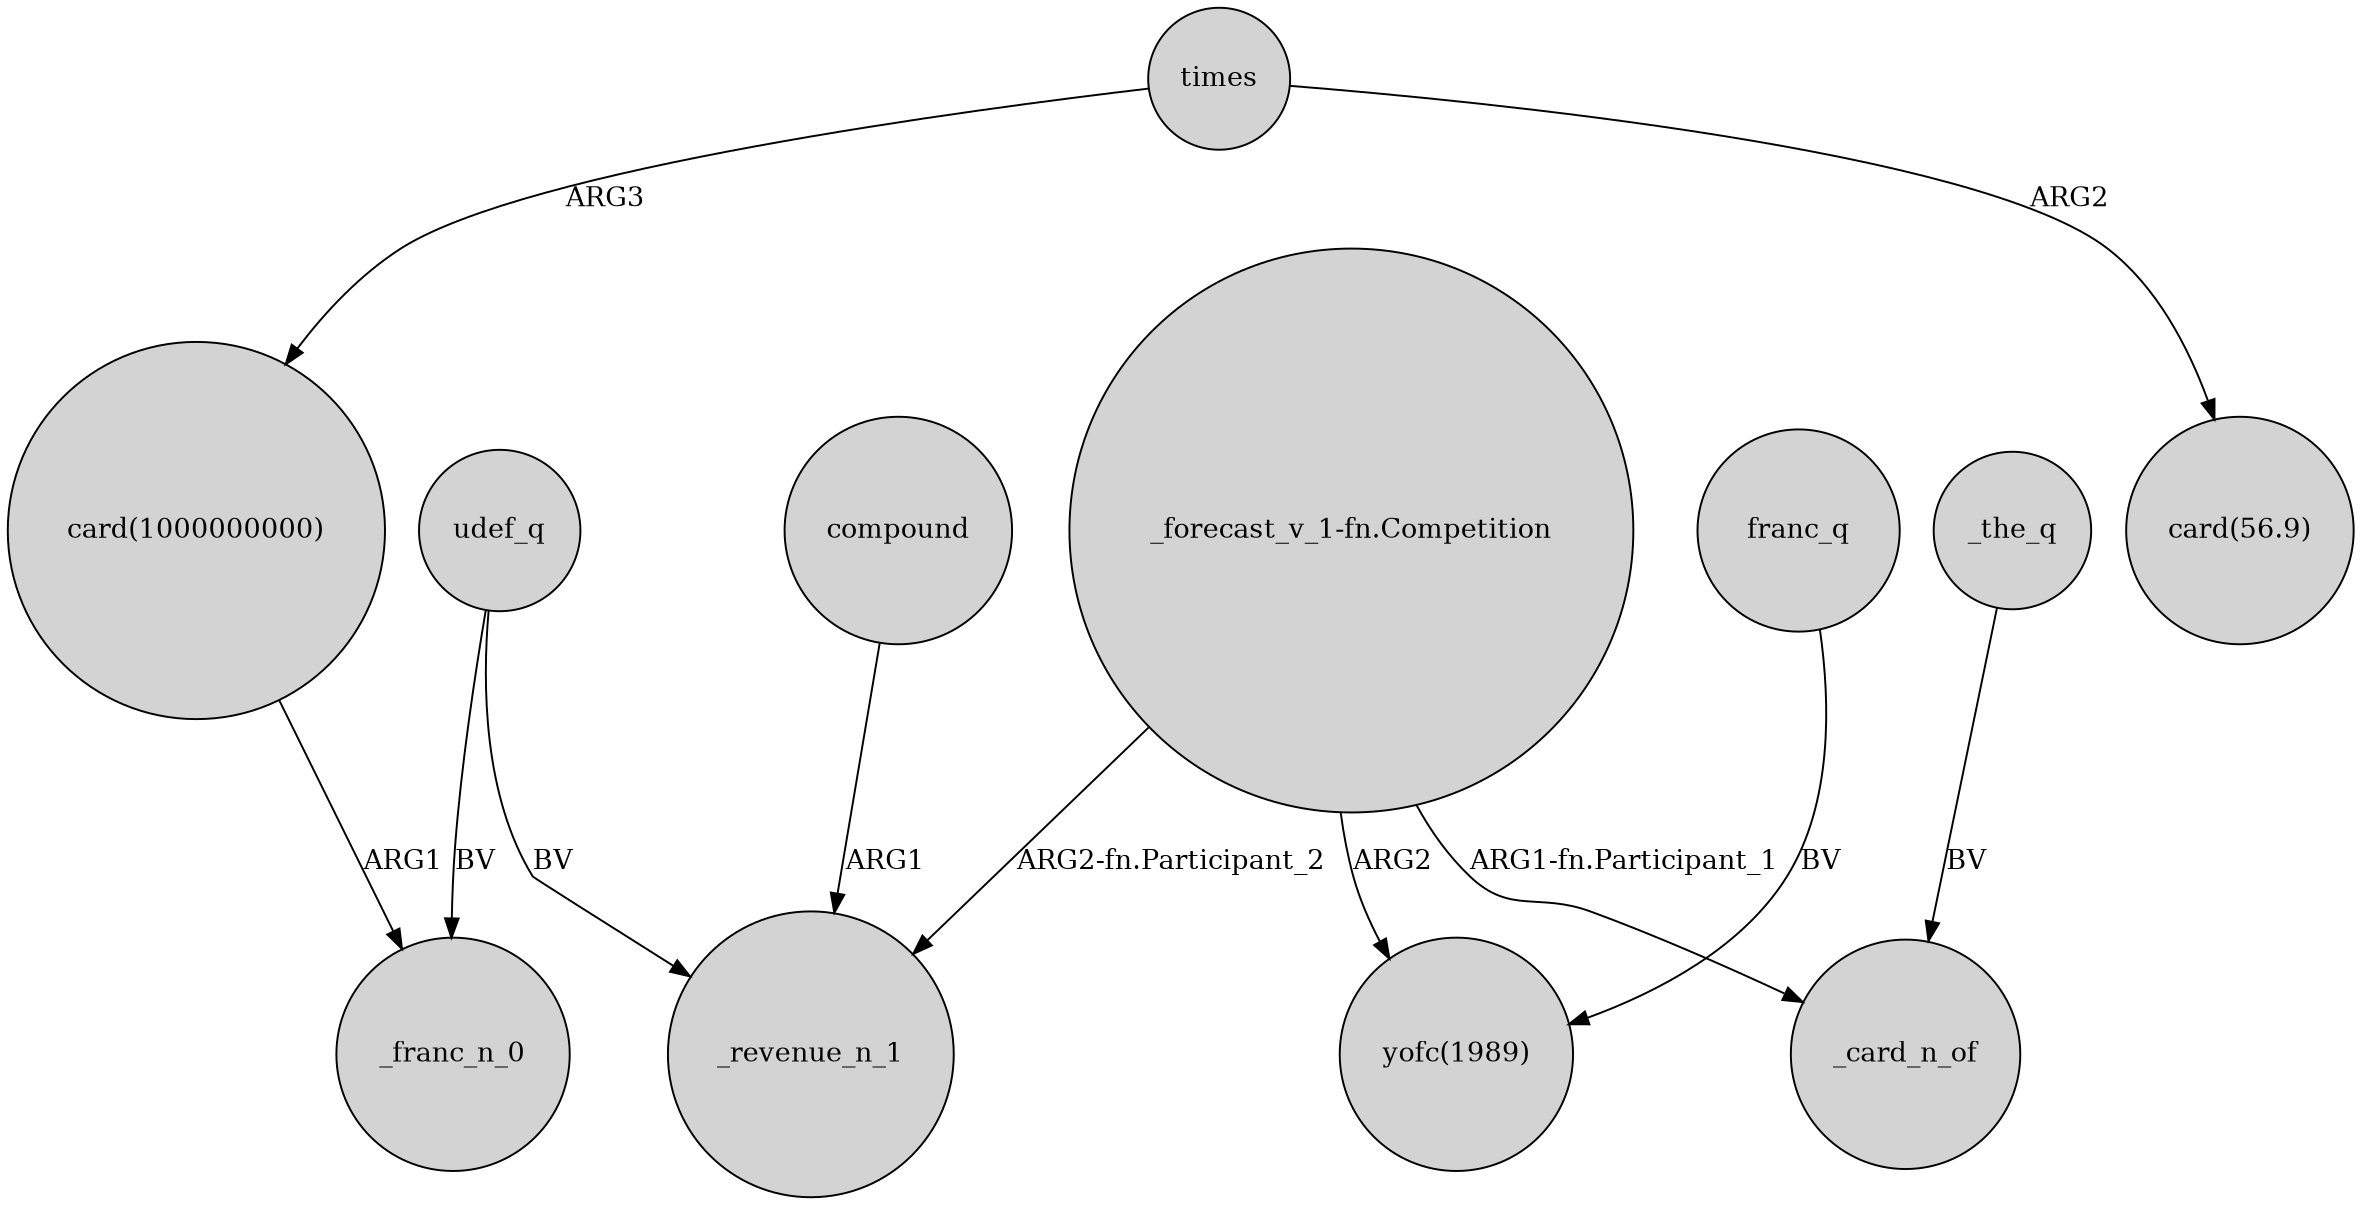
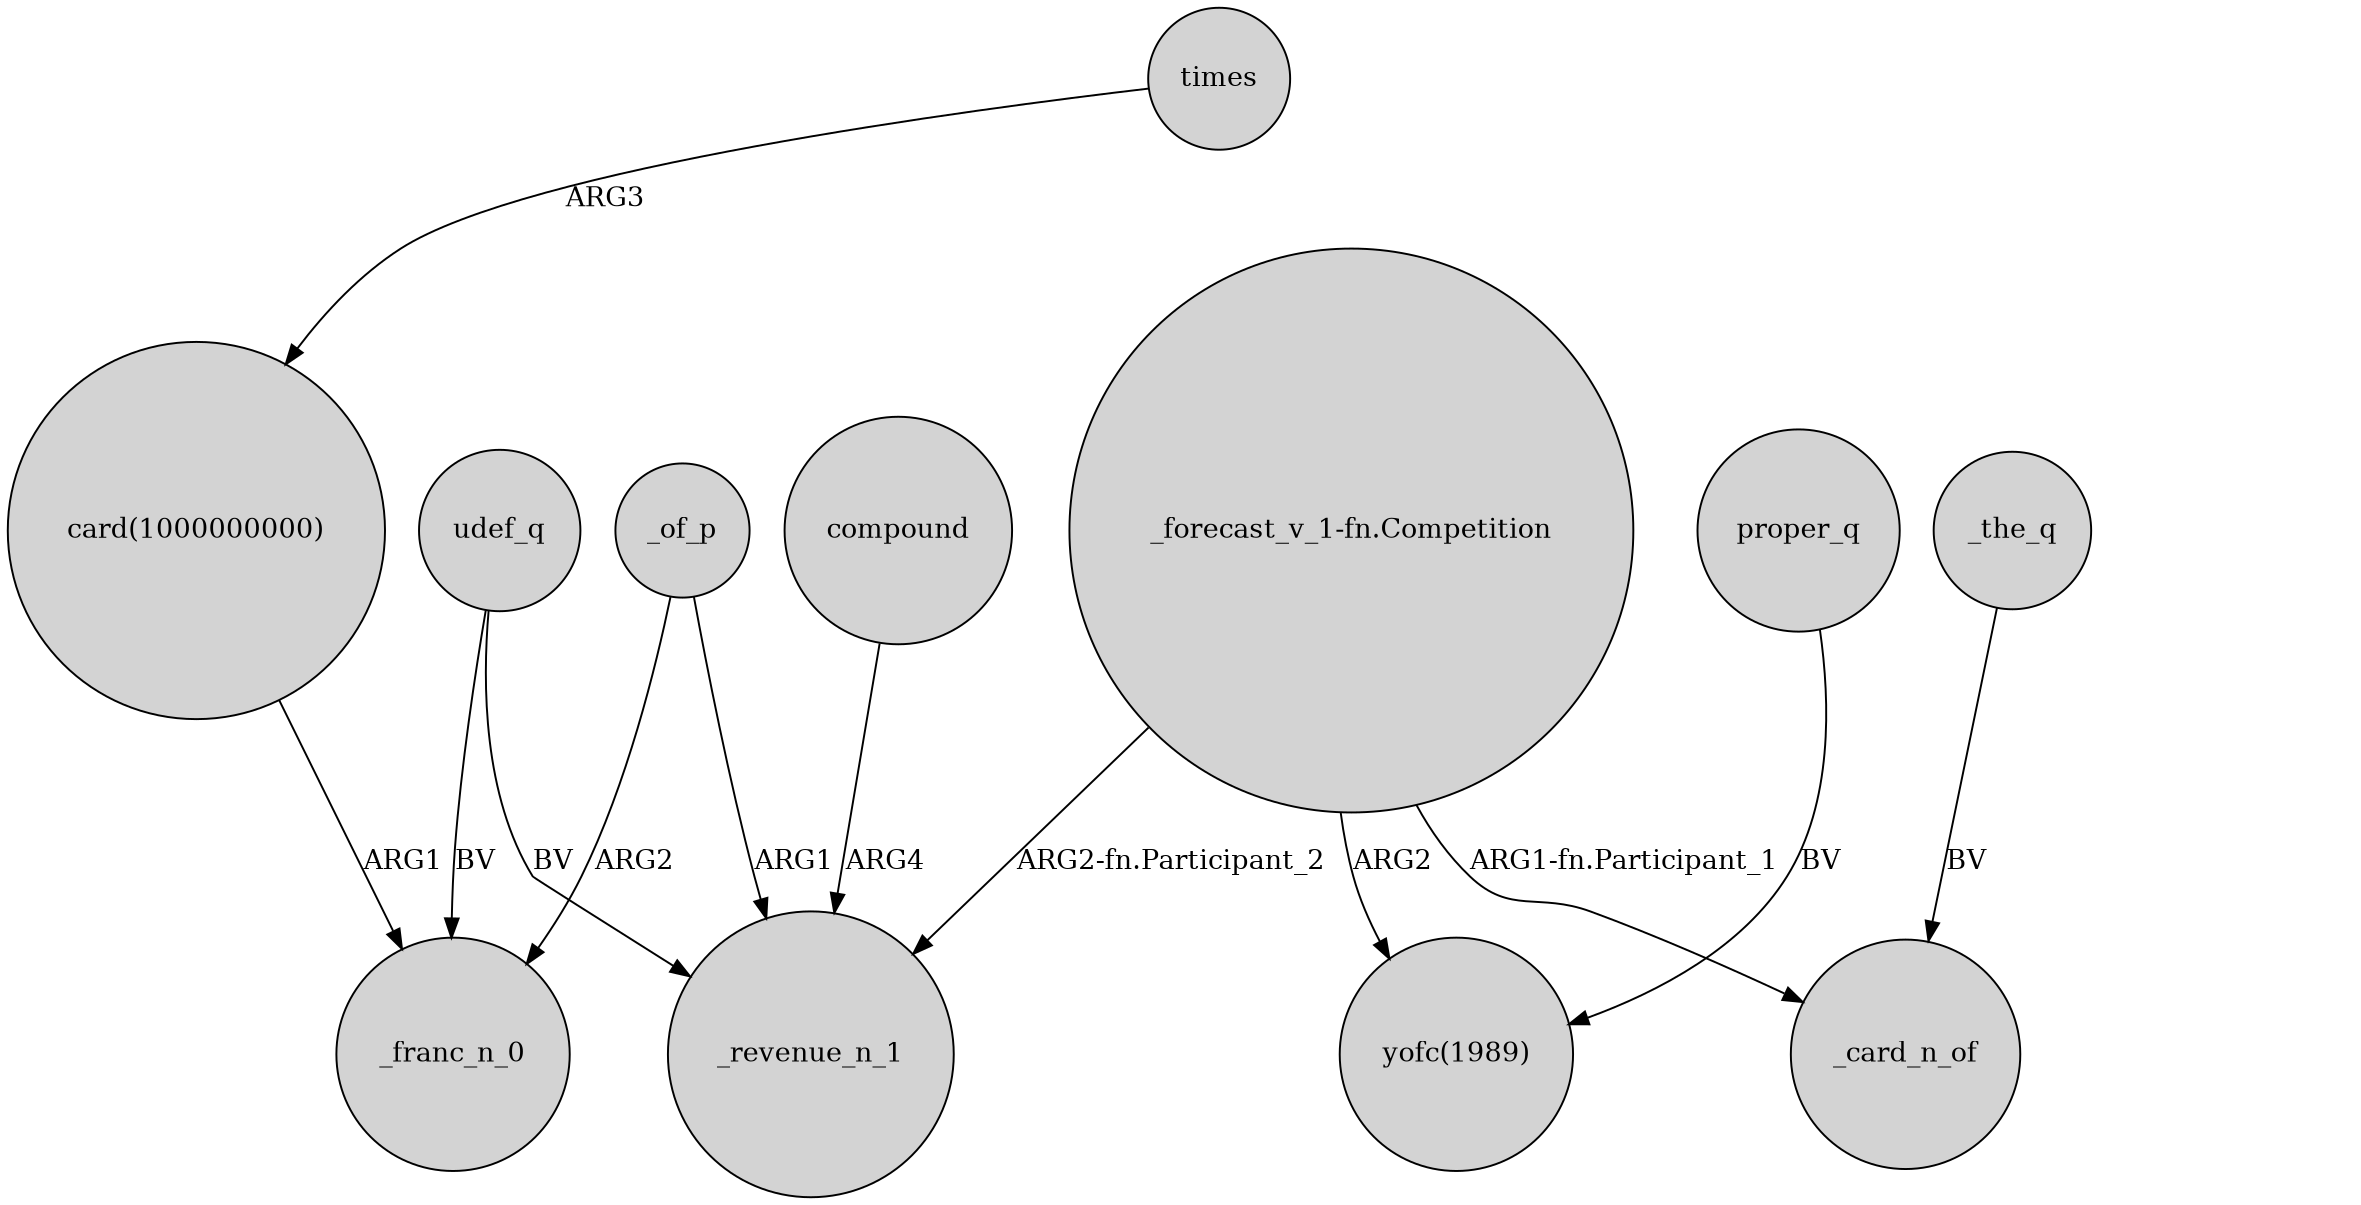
node "_of_p": added
node "franc_q": label "franc_q" -> "proper_q"
node "card(56.9)": removed
edge "compound" -> "_revenue_n_1": label "ARG1" -> "ARG4"
